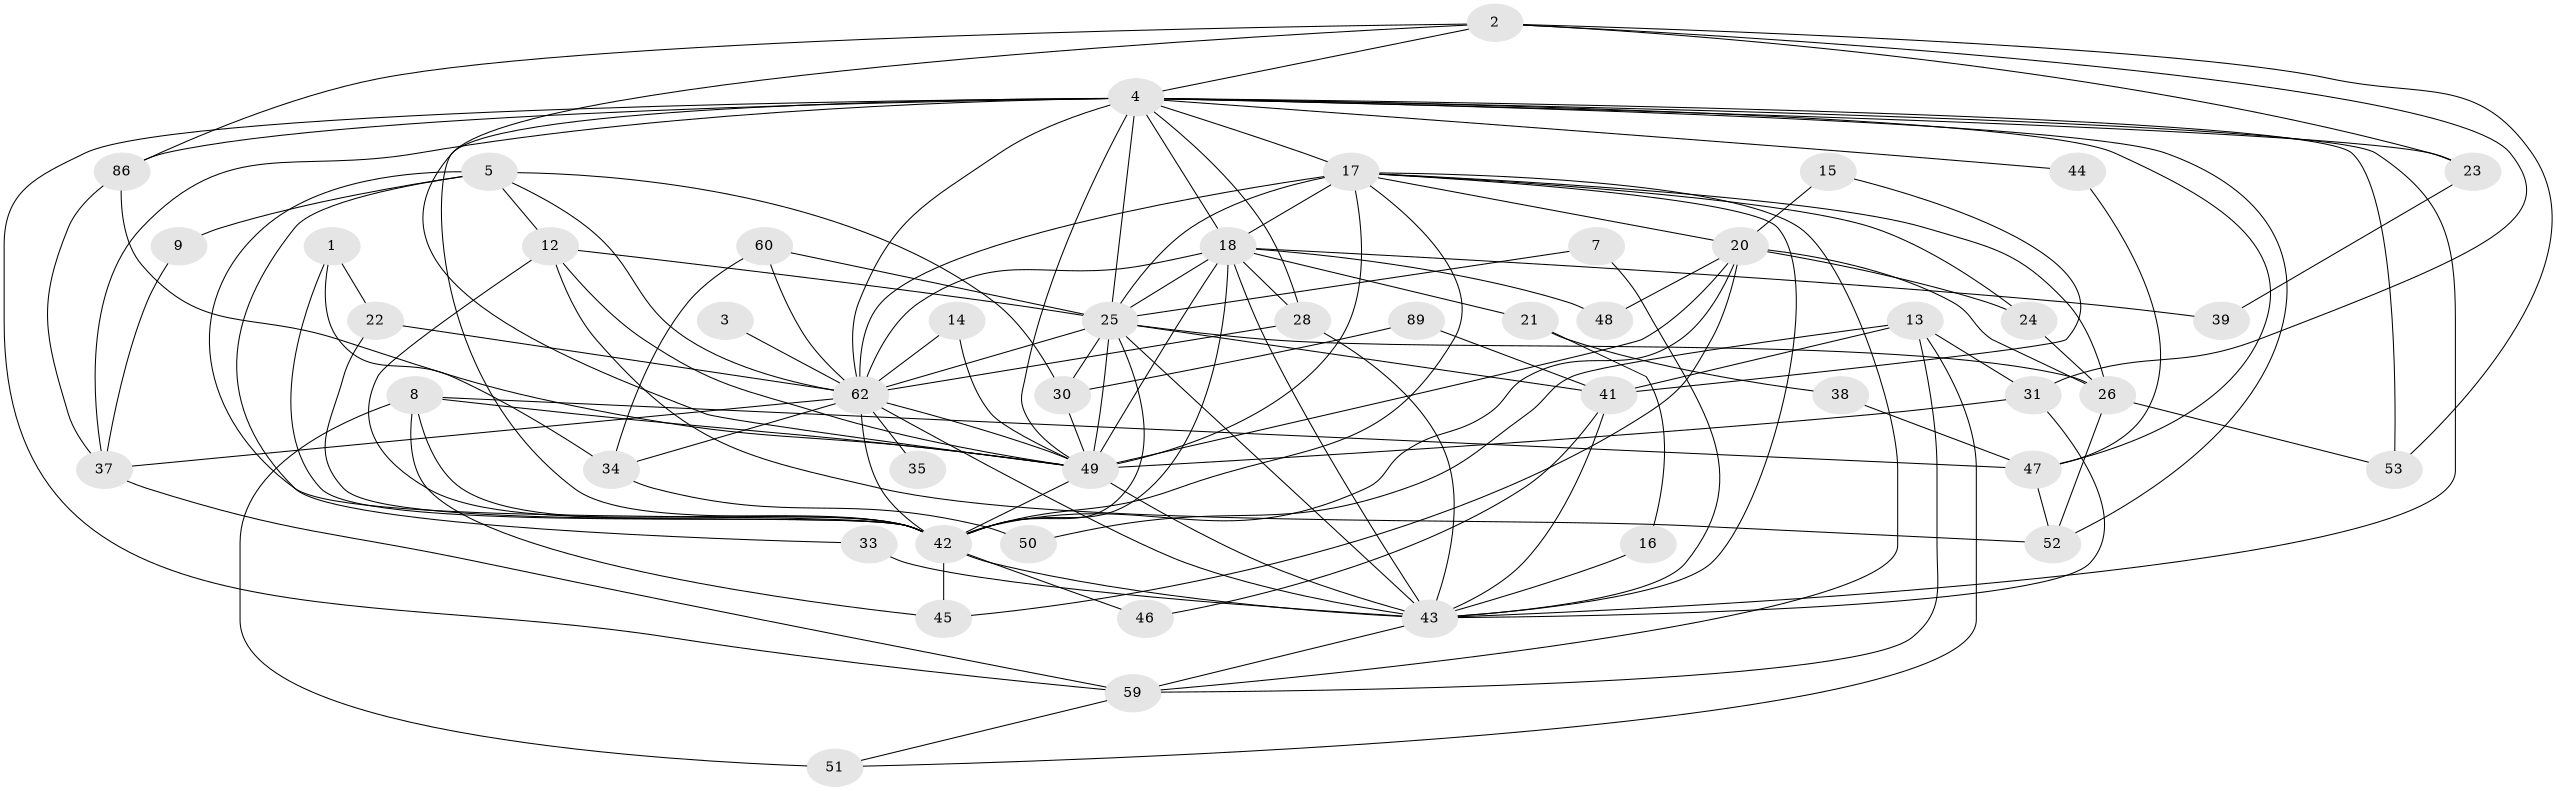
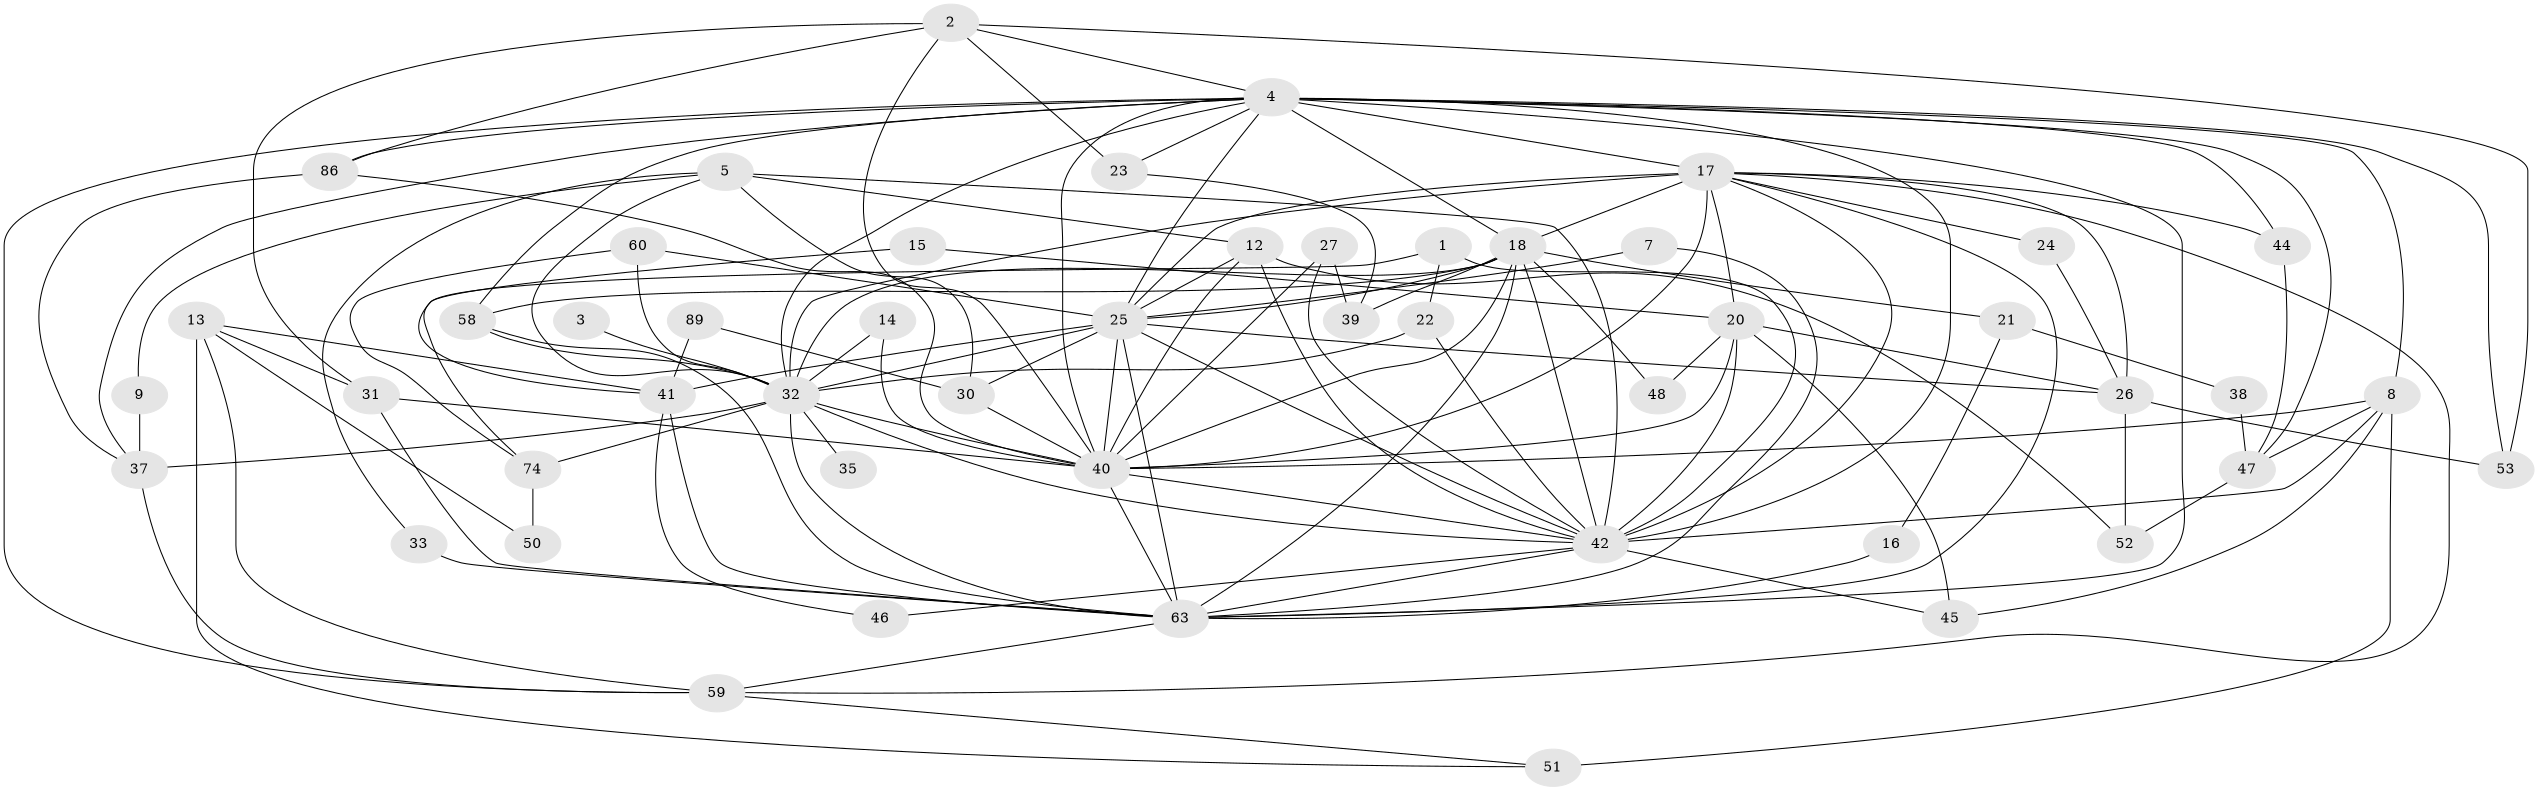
edge "4" -- "52": now "4" -- "8"
edge "17" -- "44": added
node "27": added
edge "20" -- "24": removed
node "28": label "28" -> "58"
node "62": label "62" -> "32"
node "34": label "34" -> "74"
node "49": label "49" -> "40"
node "43": label "43" -> "63"
